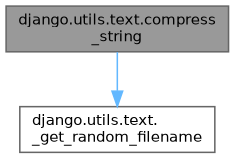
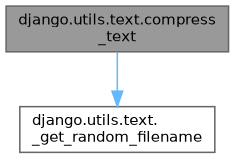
node "django.utils.text.compress _string": label "django.utils.text.compress _string" -> "django.utils.text.compress _text"
